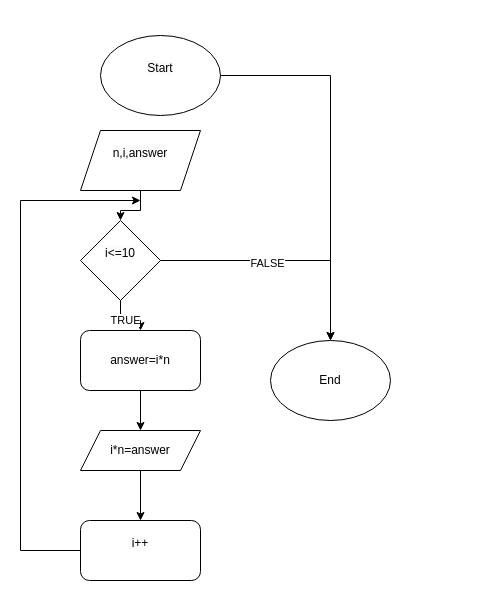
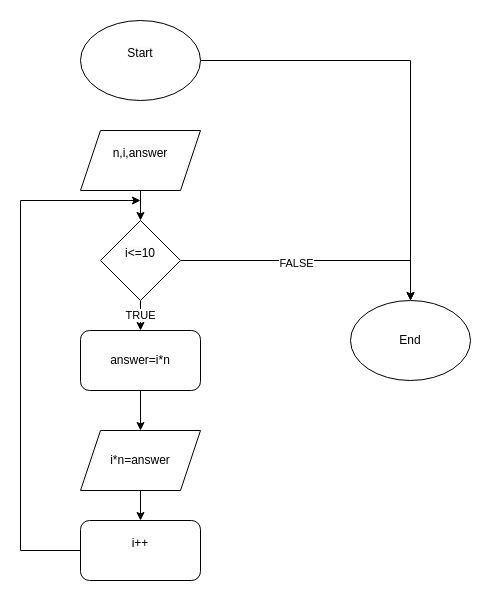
node "Start": moved (161, 76) -> (141, 61)
node "i<=10": moved (121, 261) -> (141, 261)
node "End": moved (331, 381) -> (411, 341)
node "i*n=answer": size 120x40 -> 120x60
